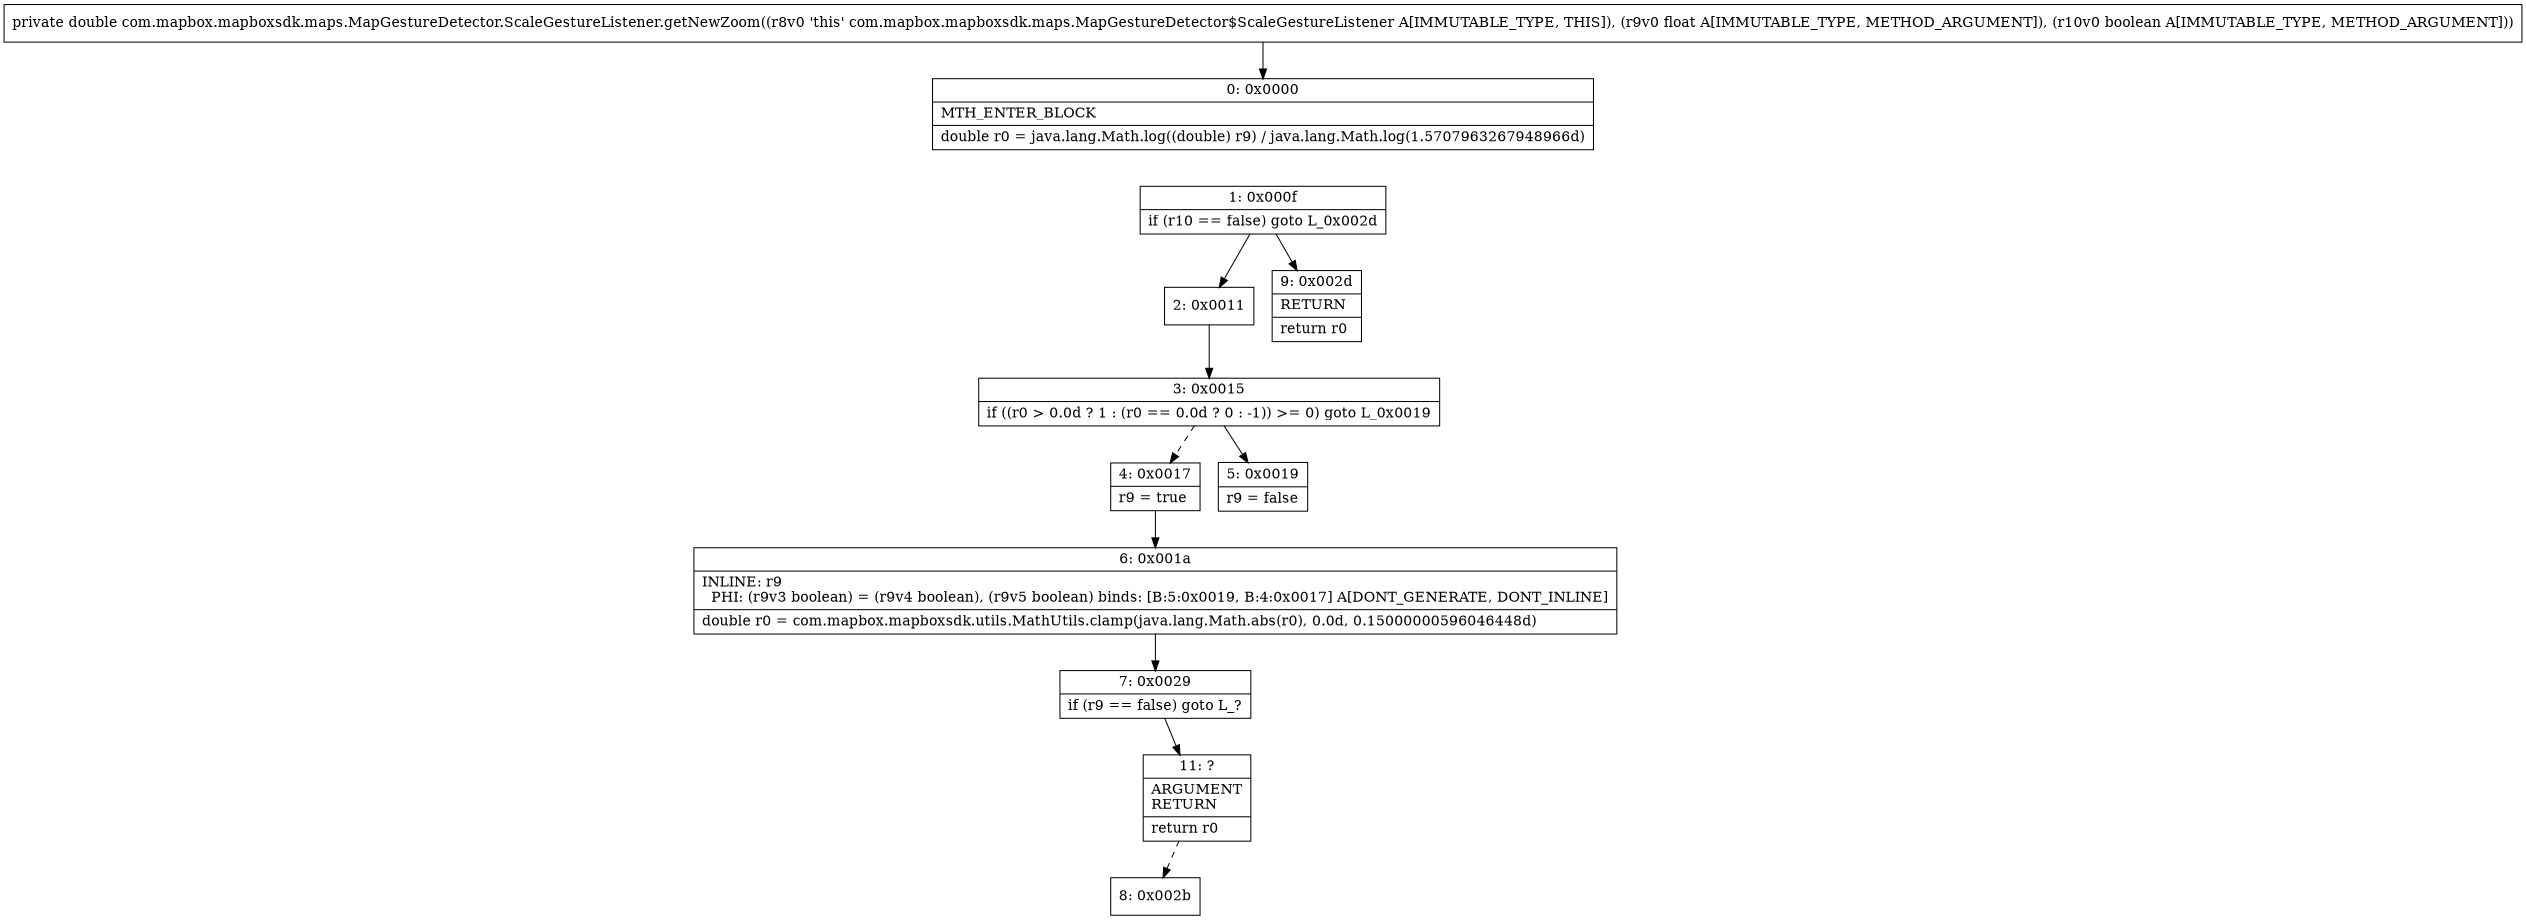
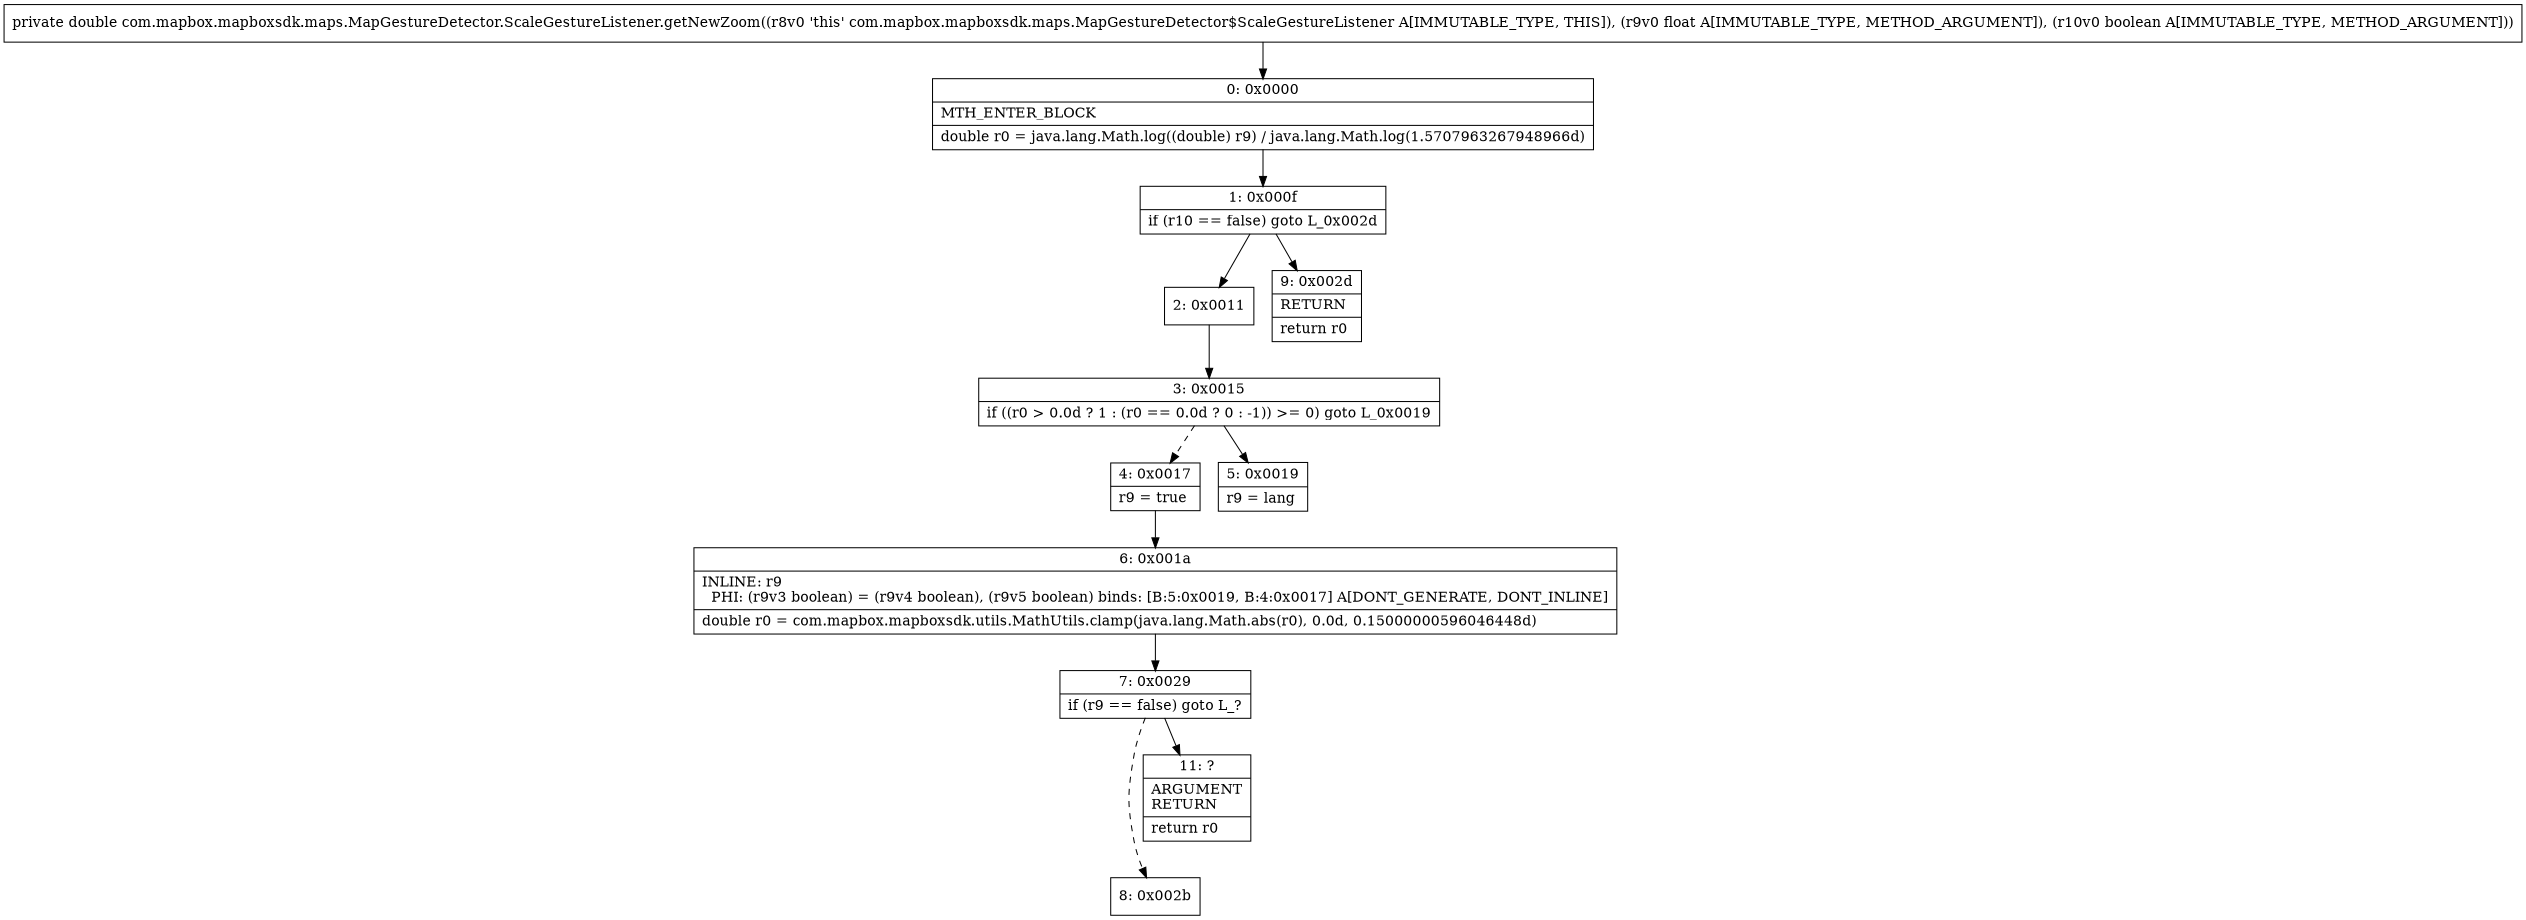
edge "0: 0x0000" -> "1: 0x000f": added
node "5: 0x0019": text "r9 = false" -> "r9 = lang"
edge "11: ?" -> "8: 0x002b": now "7: 0x0029" -> "8: 0x002b"
